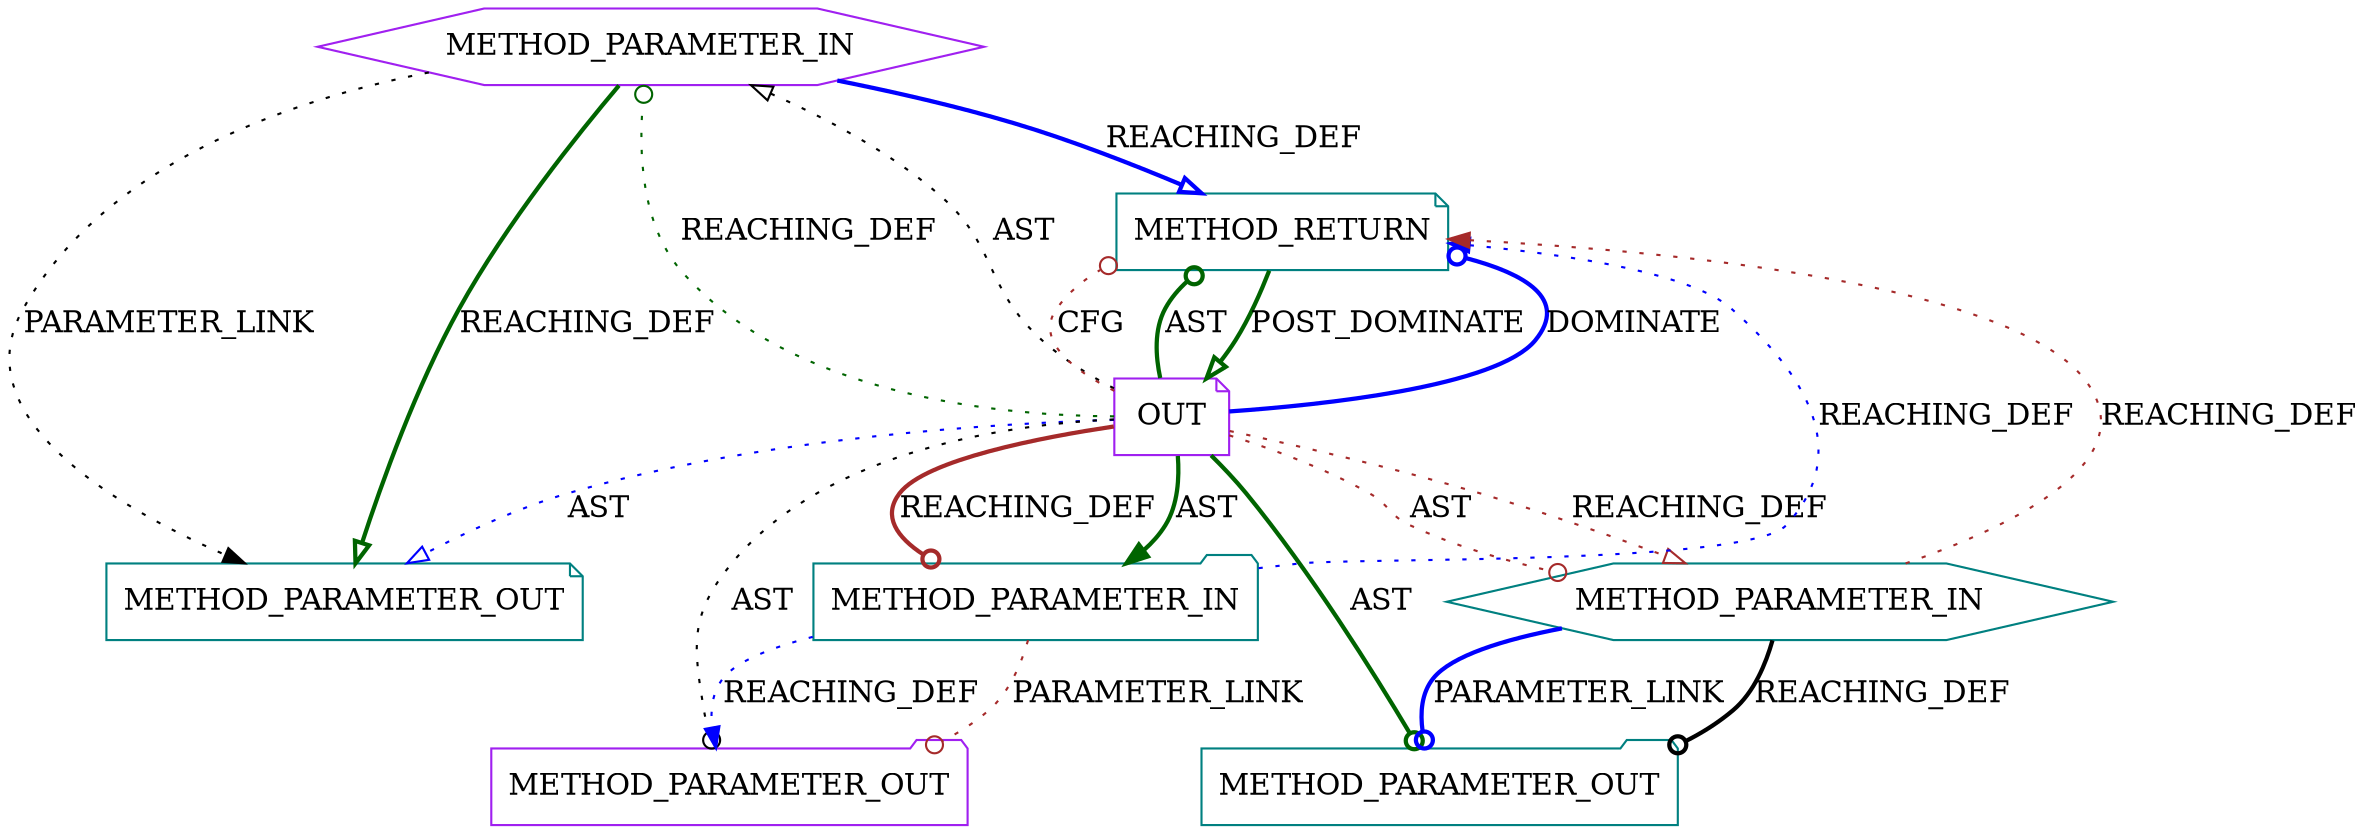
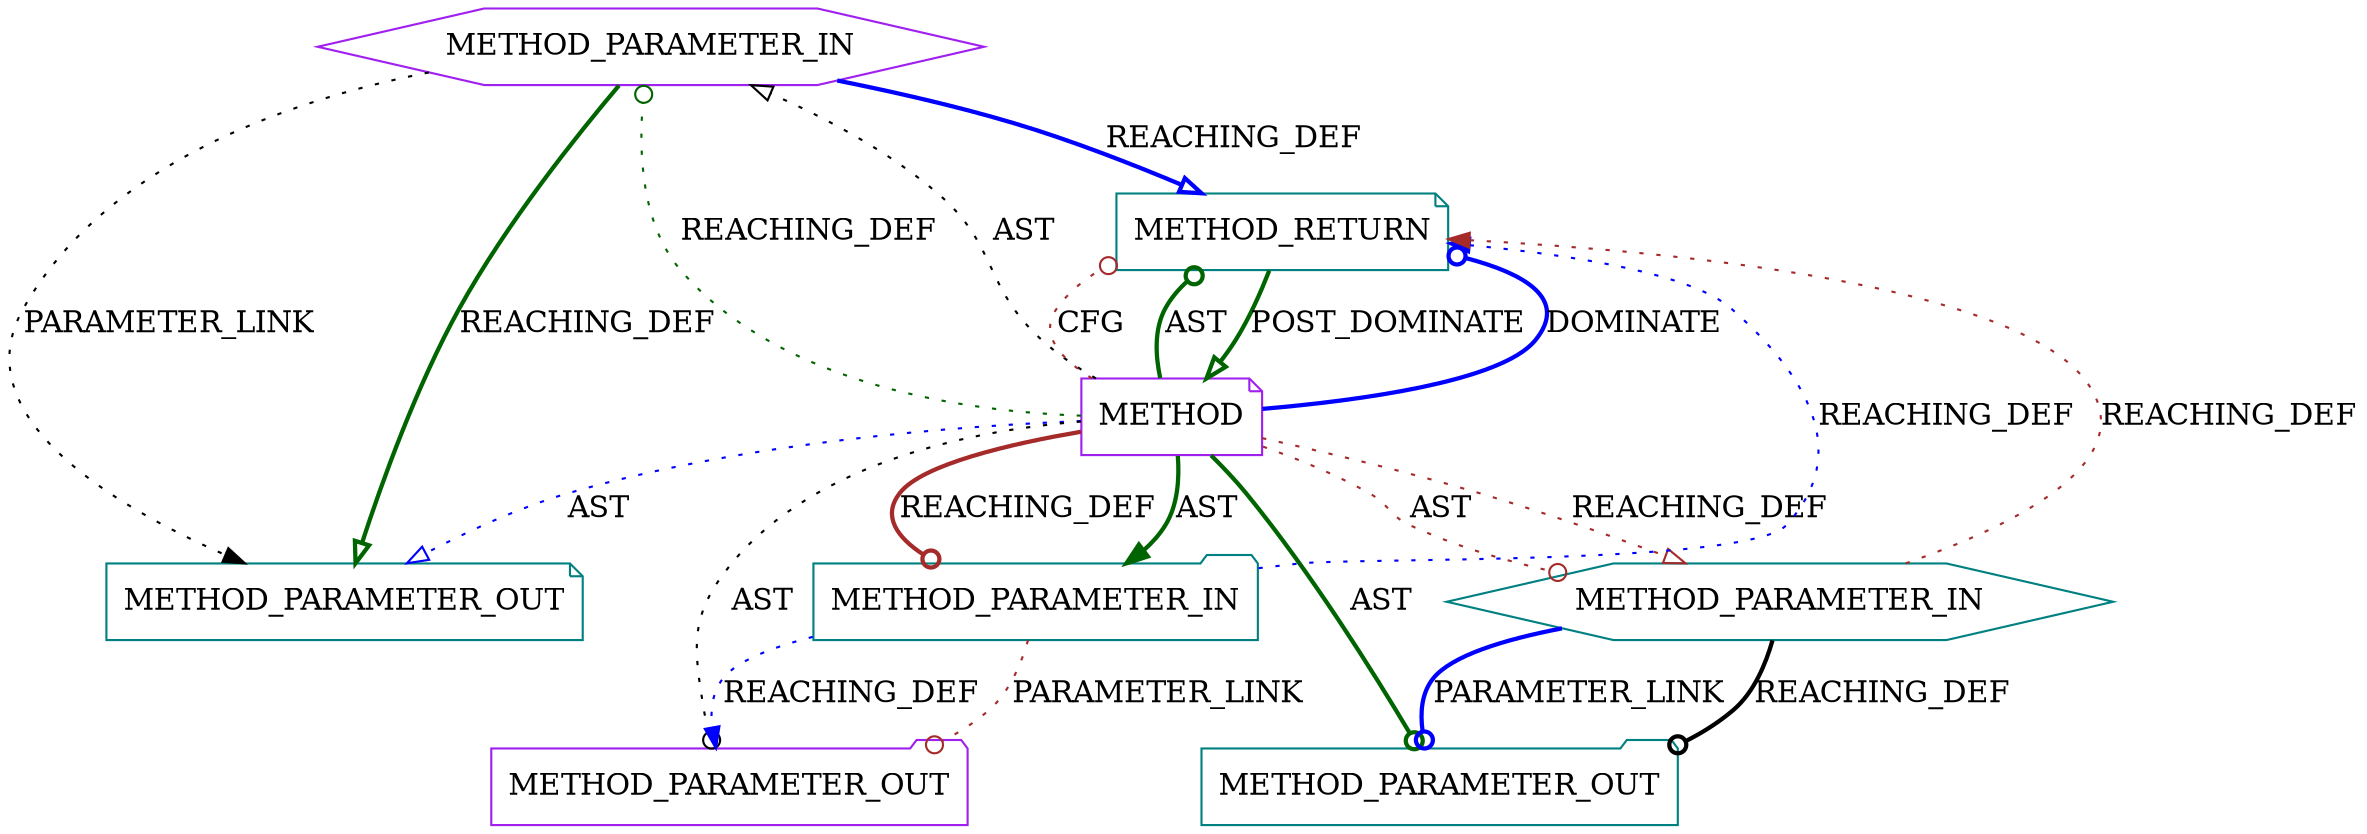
node "OUT": label "OUT" -> "METHOD"
